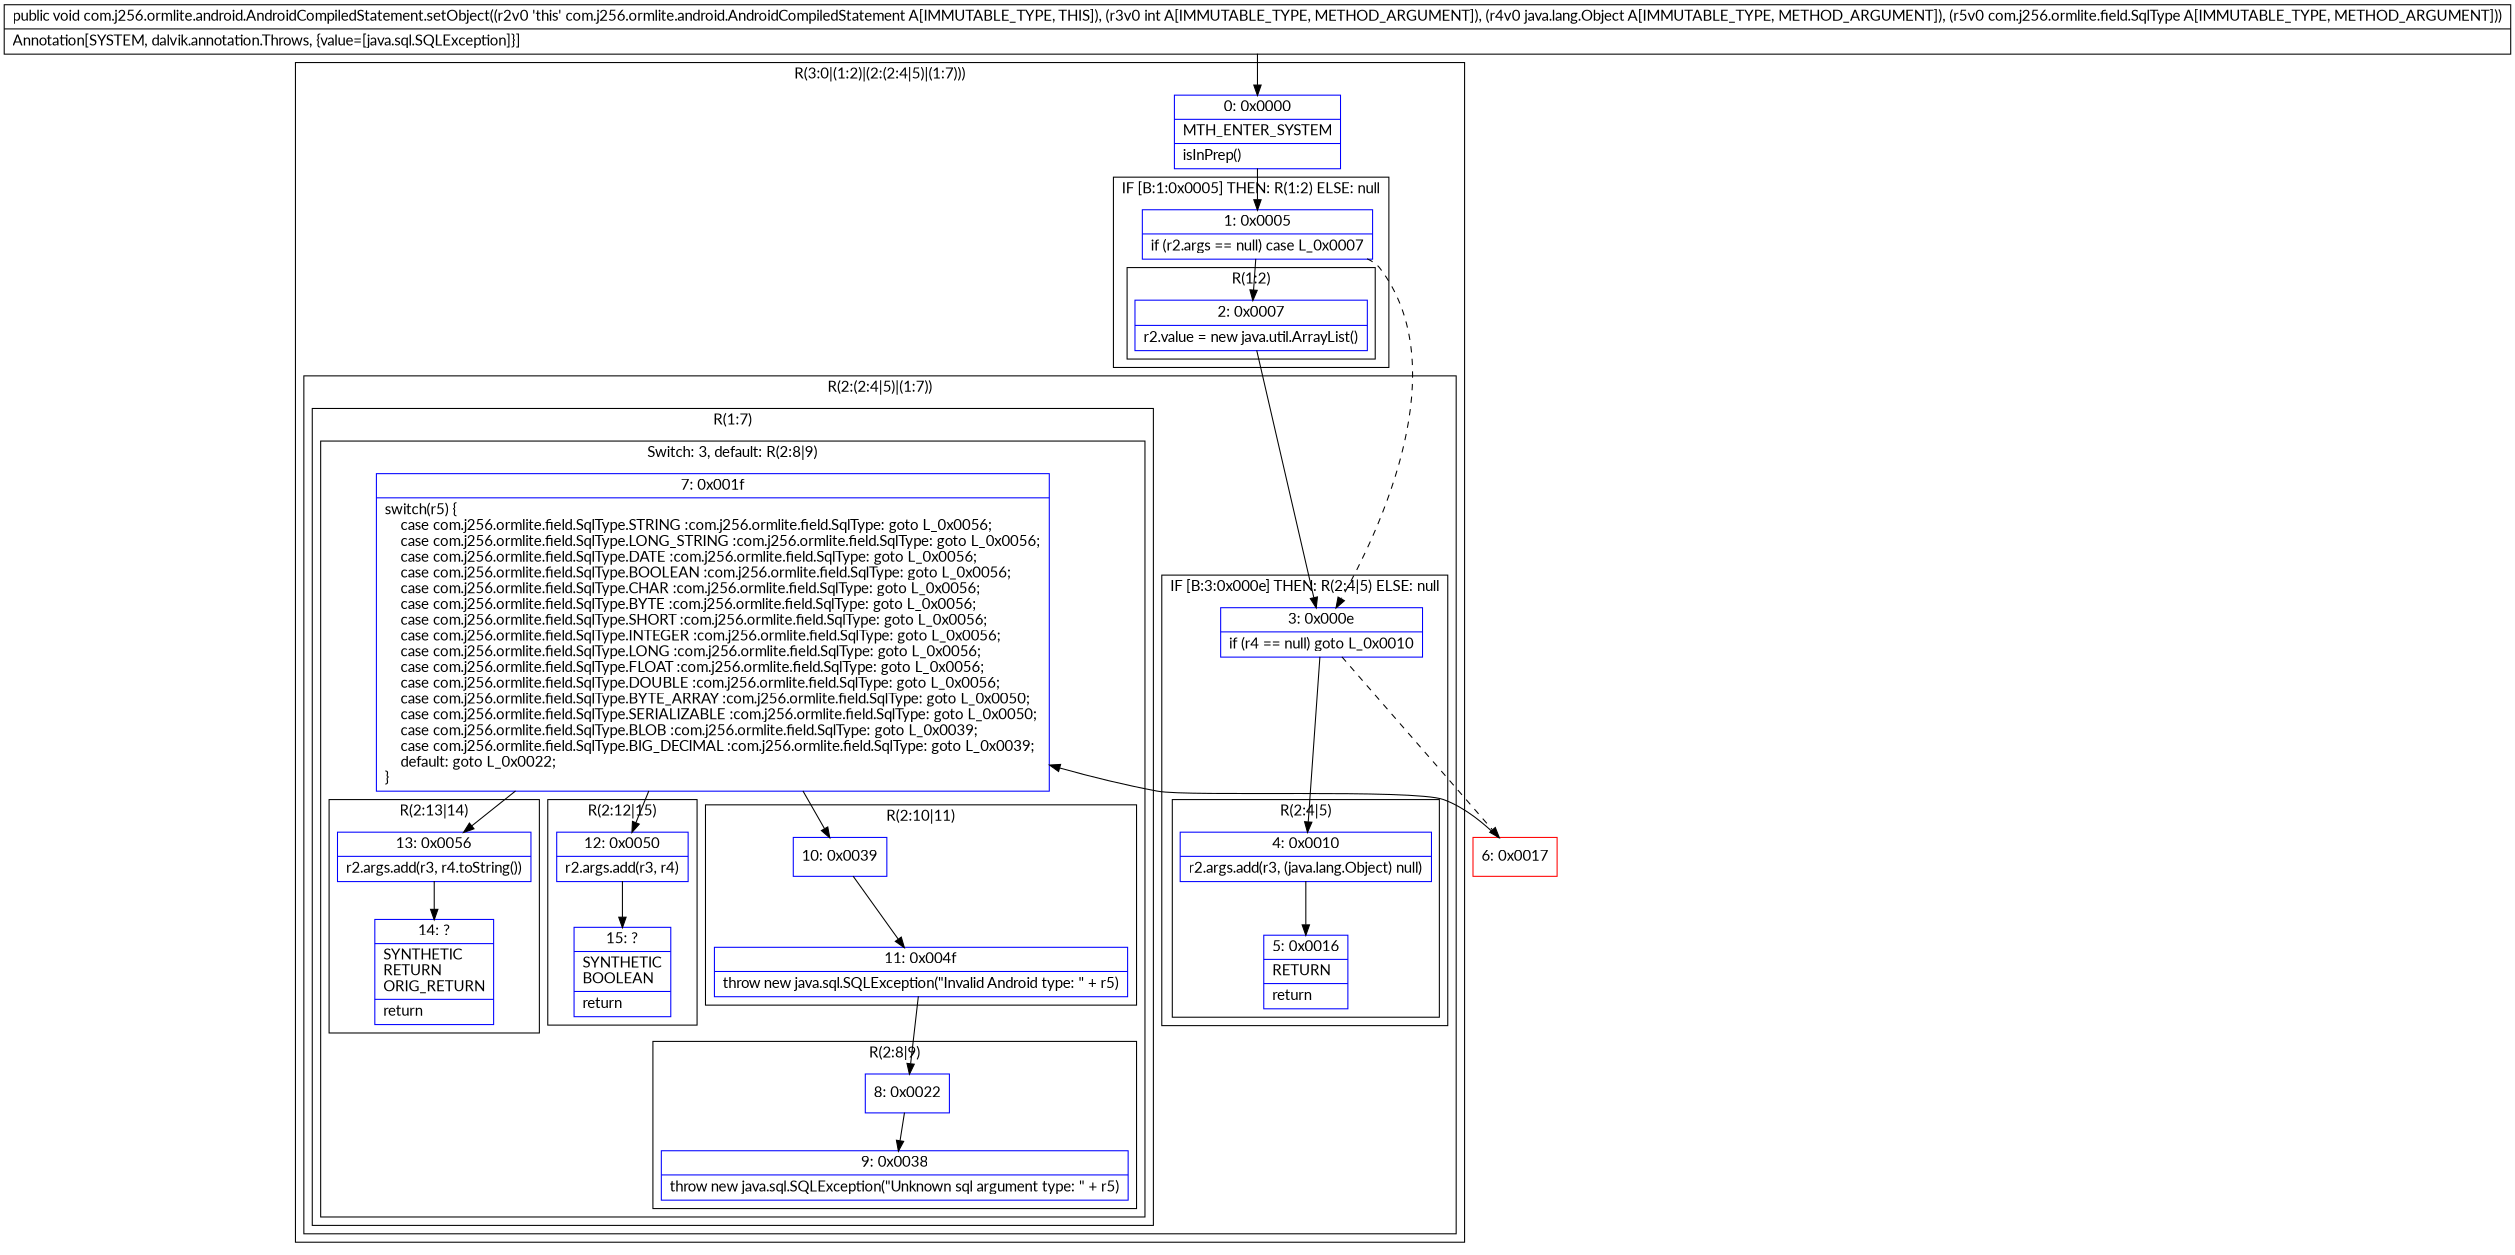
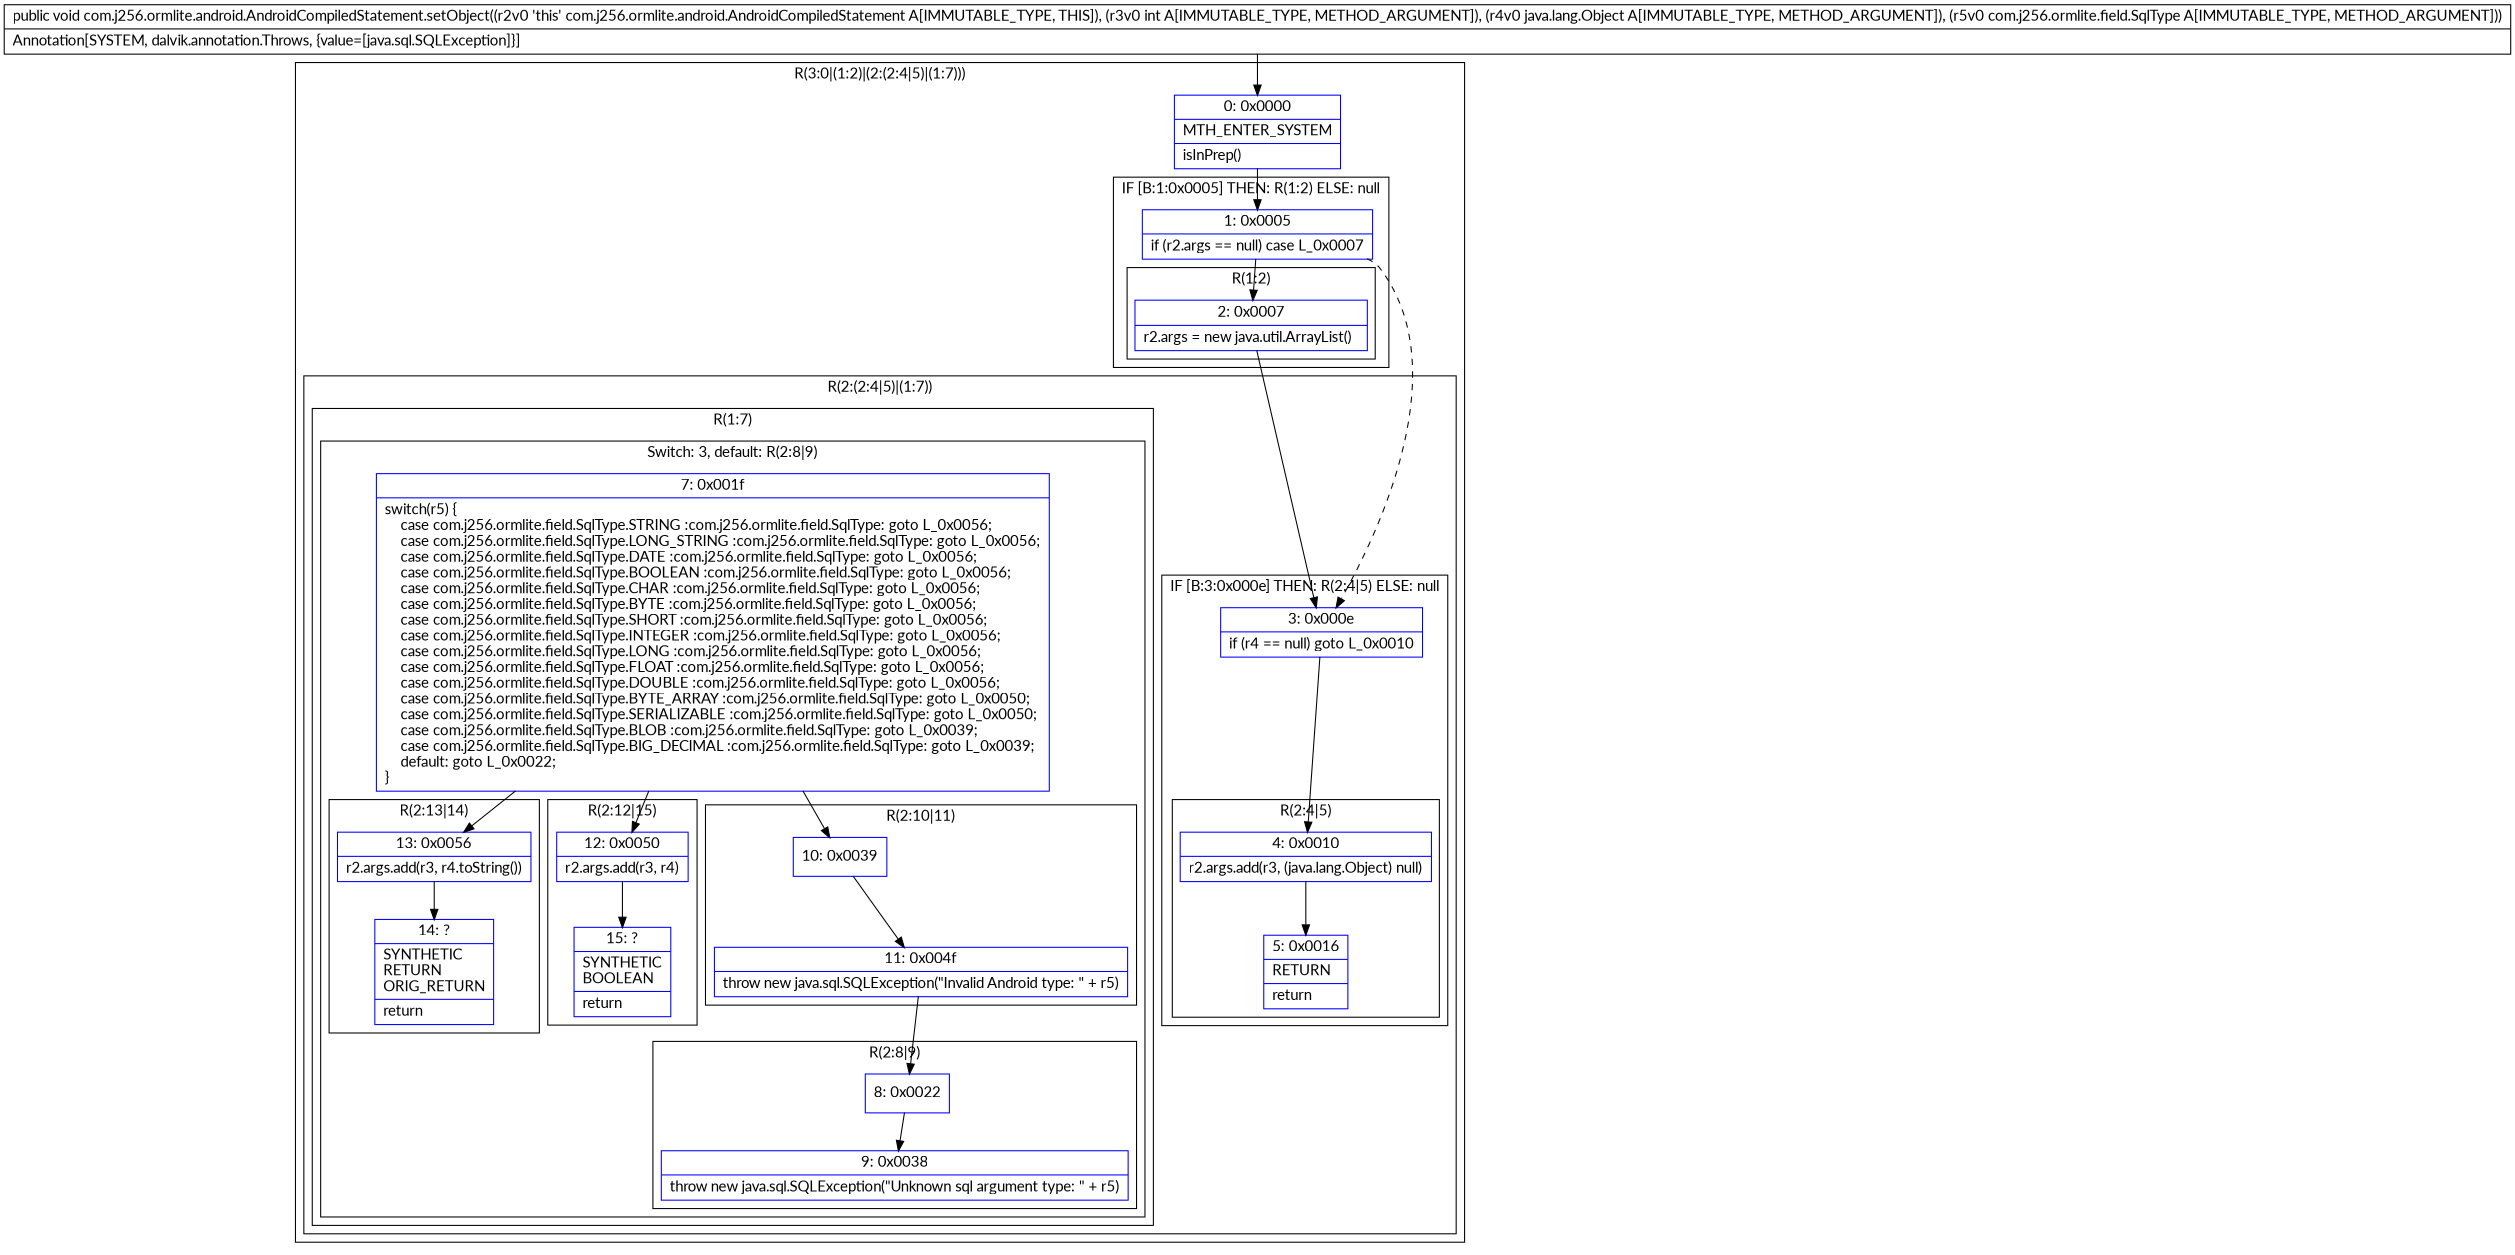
node "2: 0x0007": text "r2.value = new java.util.ArrayList()" -> "r2.args = new java.util.ArrayList()"
node "6: 0x0017": removed
